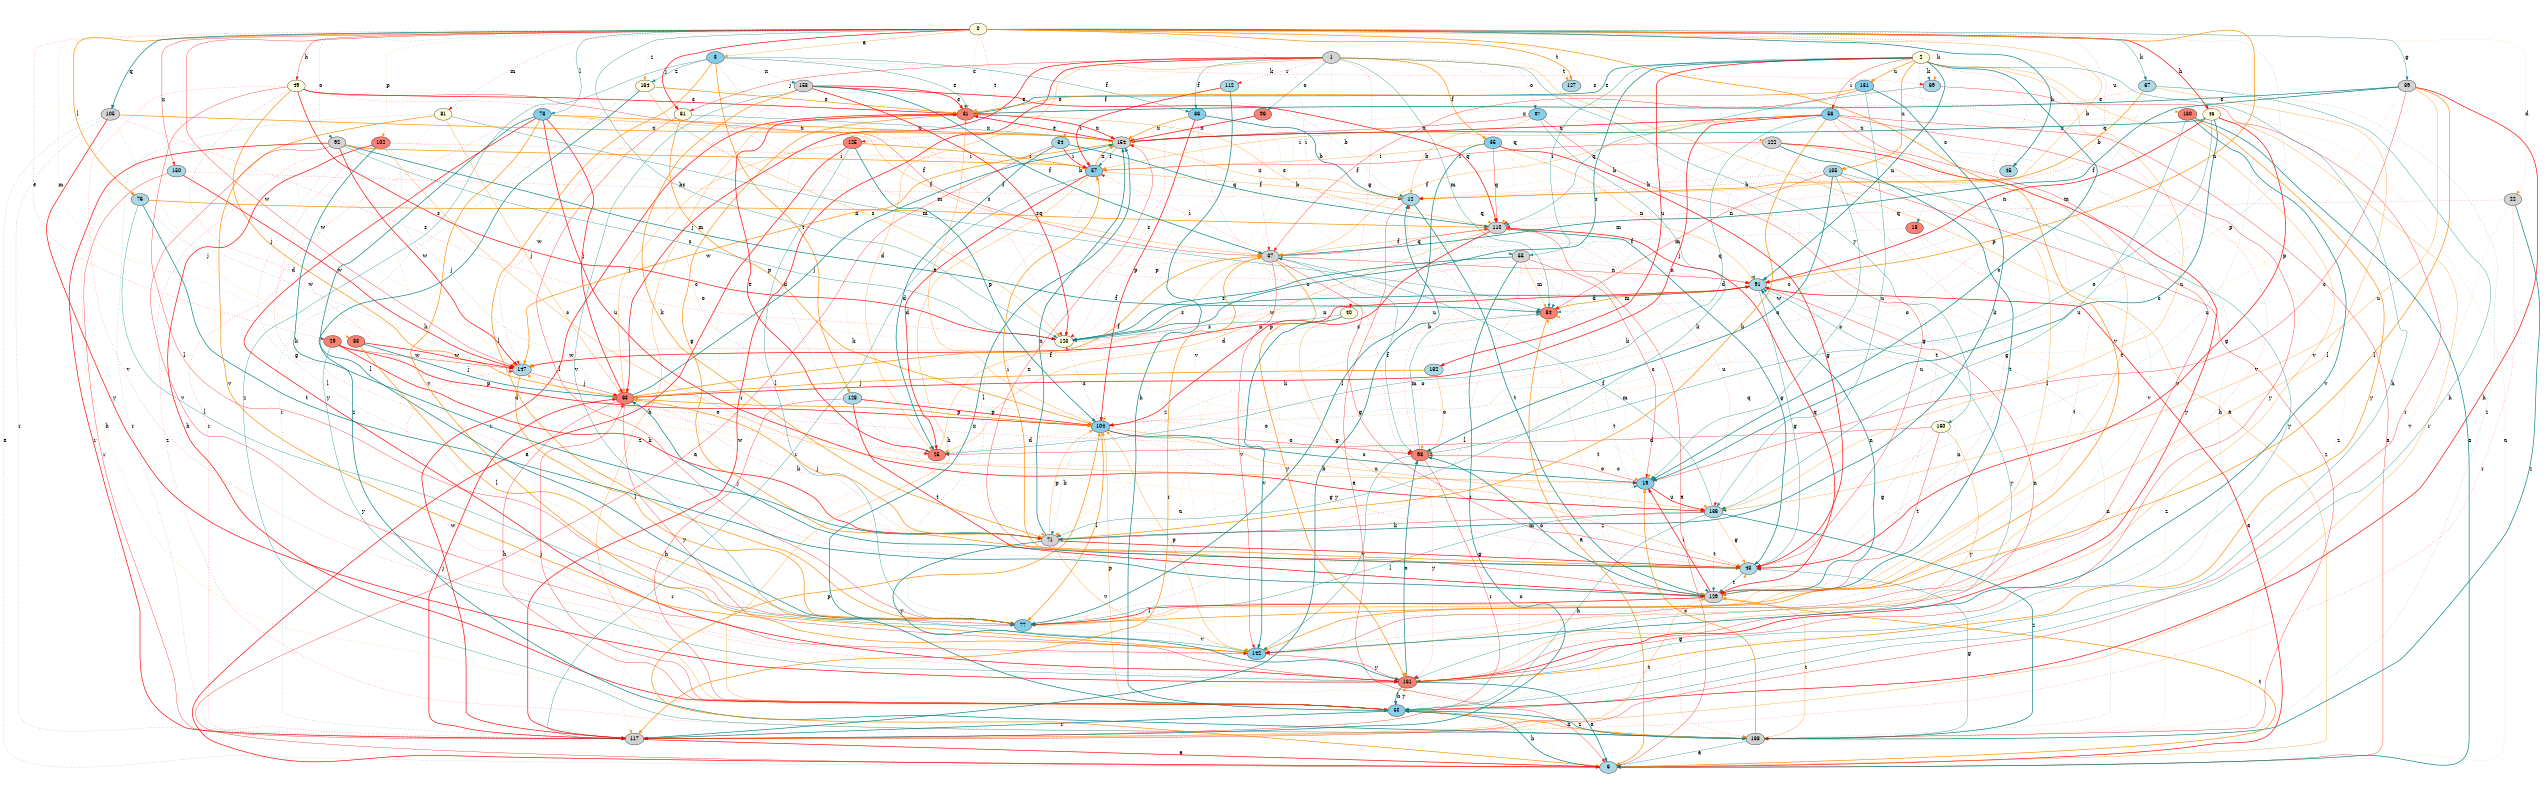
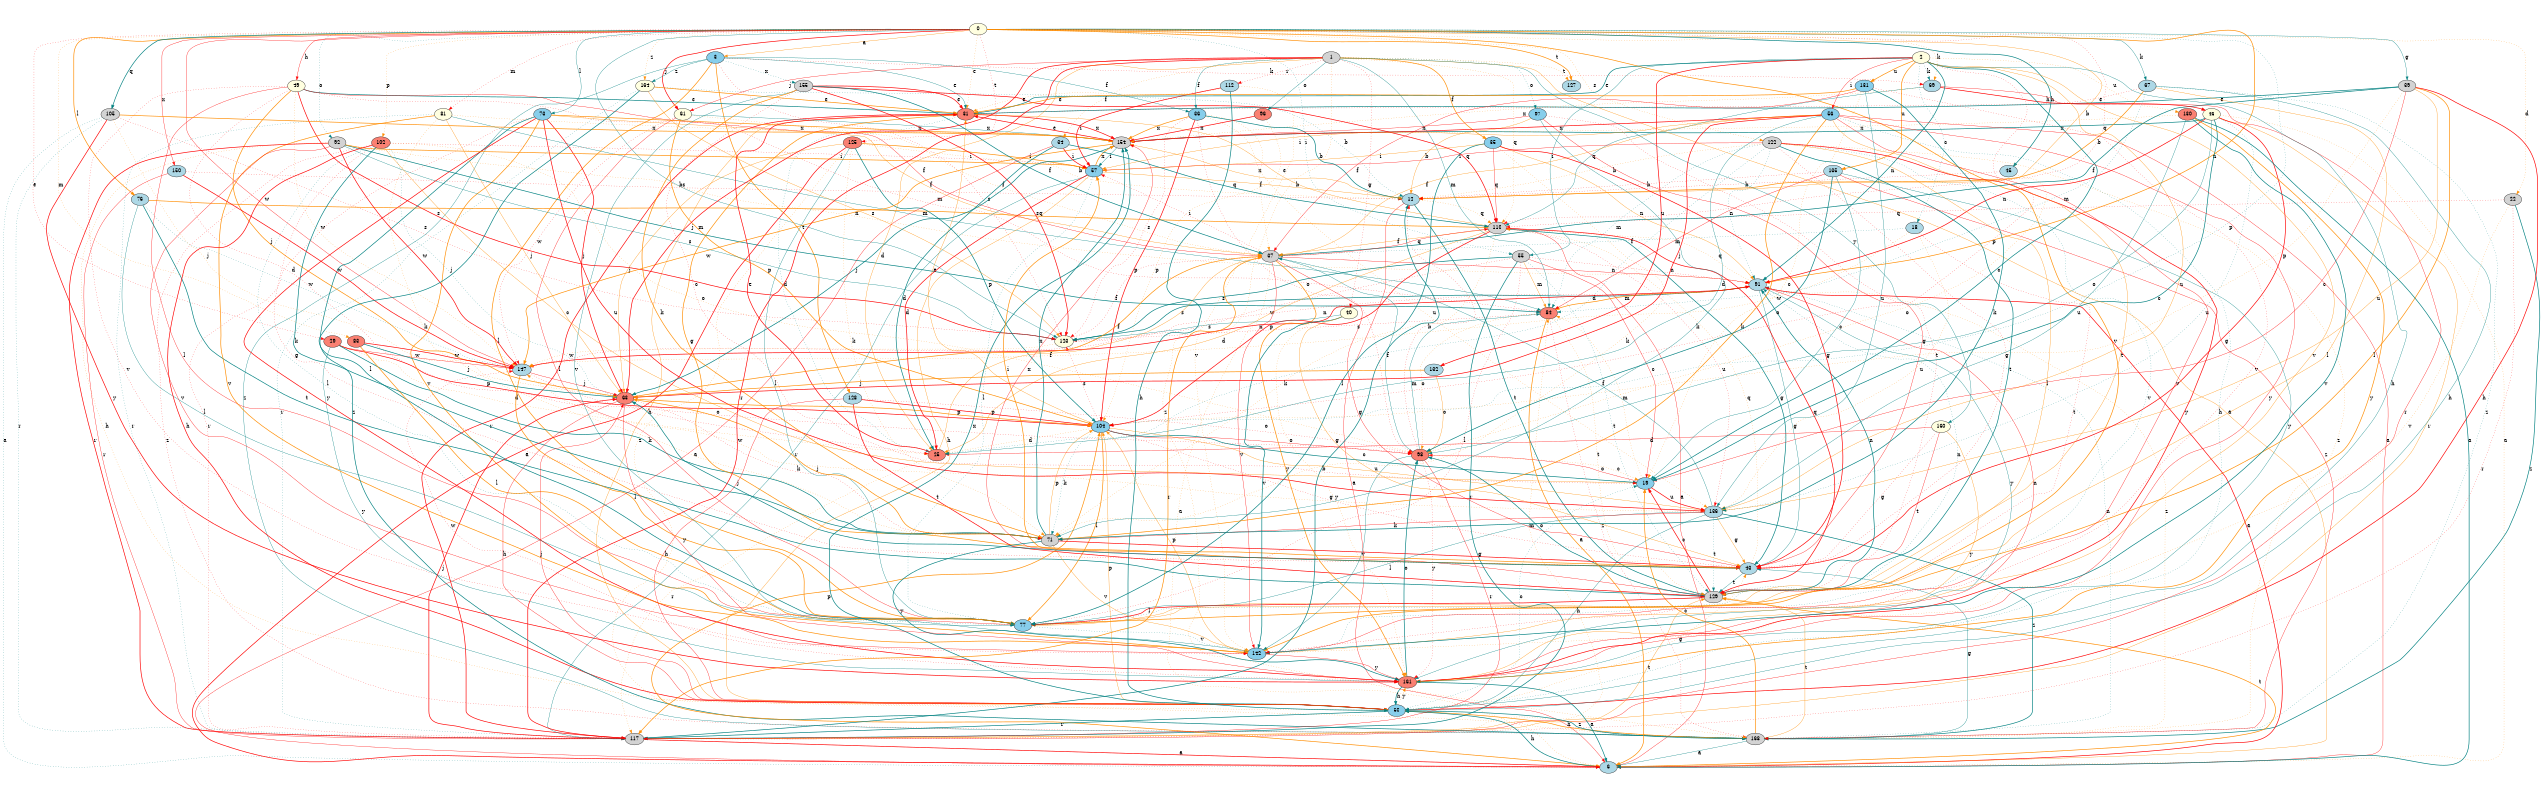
edge "0" -> "46": now "69" -> "46"
node "153": label "153" -> "155"
edge "49" -> "31": color red -> teal
edge "36" -> "37": color red -> darkorange
node "18": fillcolor salmon -> lightblue
edge "63" -> "154": reversed
edge "2" -> "123": removed, label "s"
edge "29" -> "71": color red -> teal
edge "129" -> "19": label "i" -> "c"
